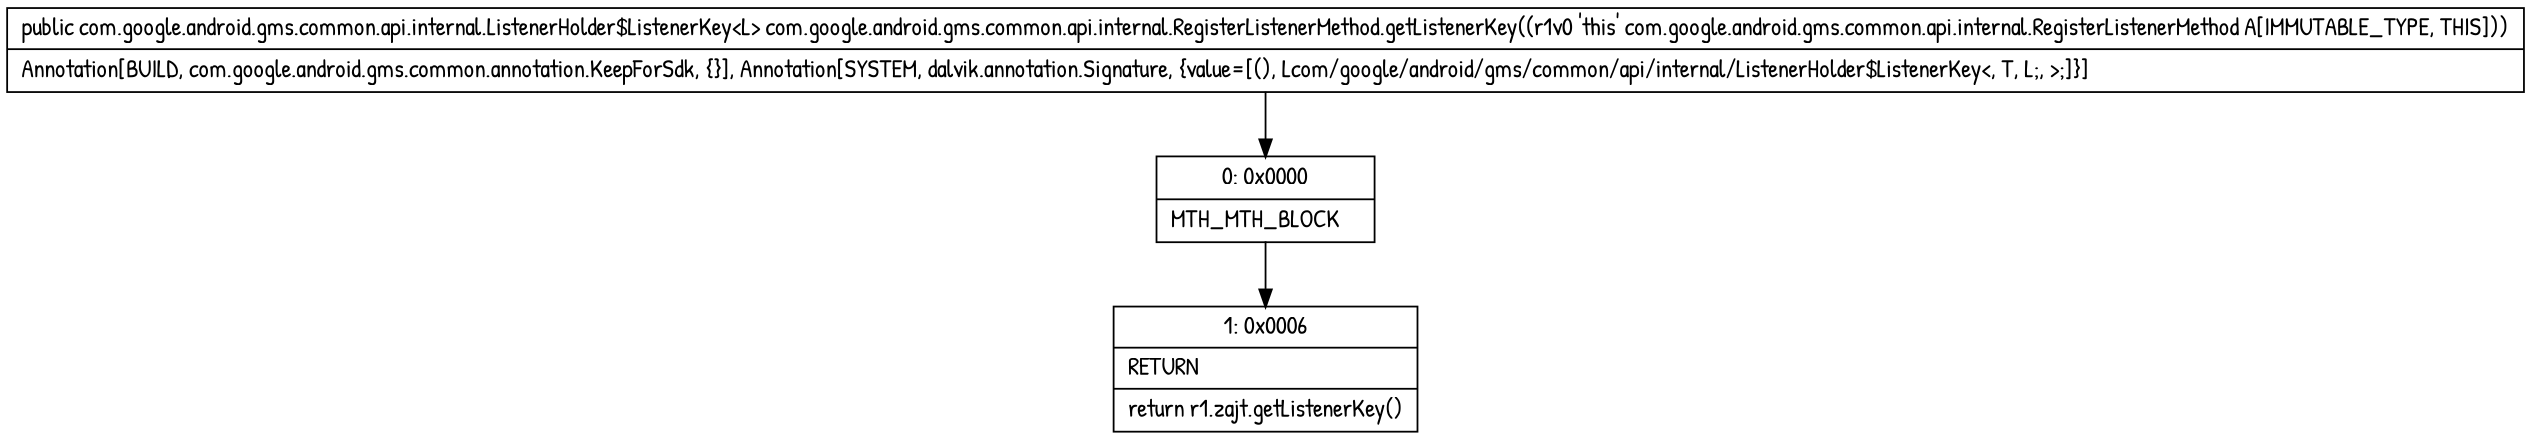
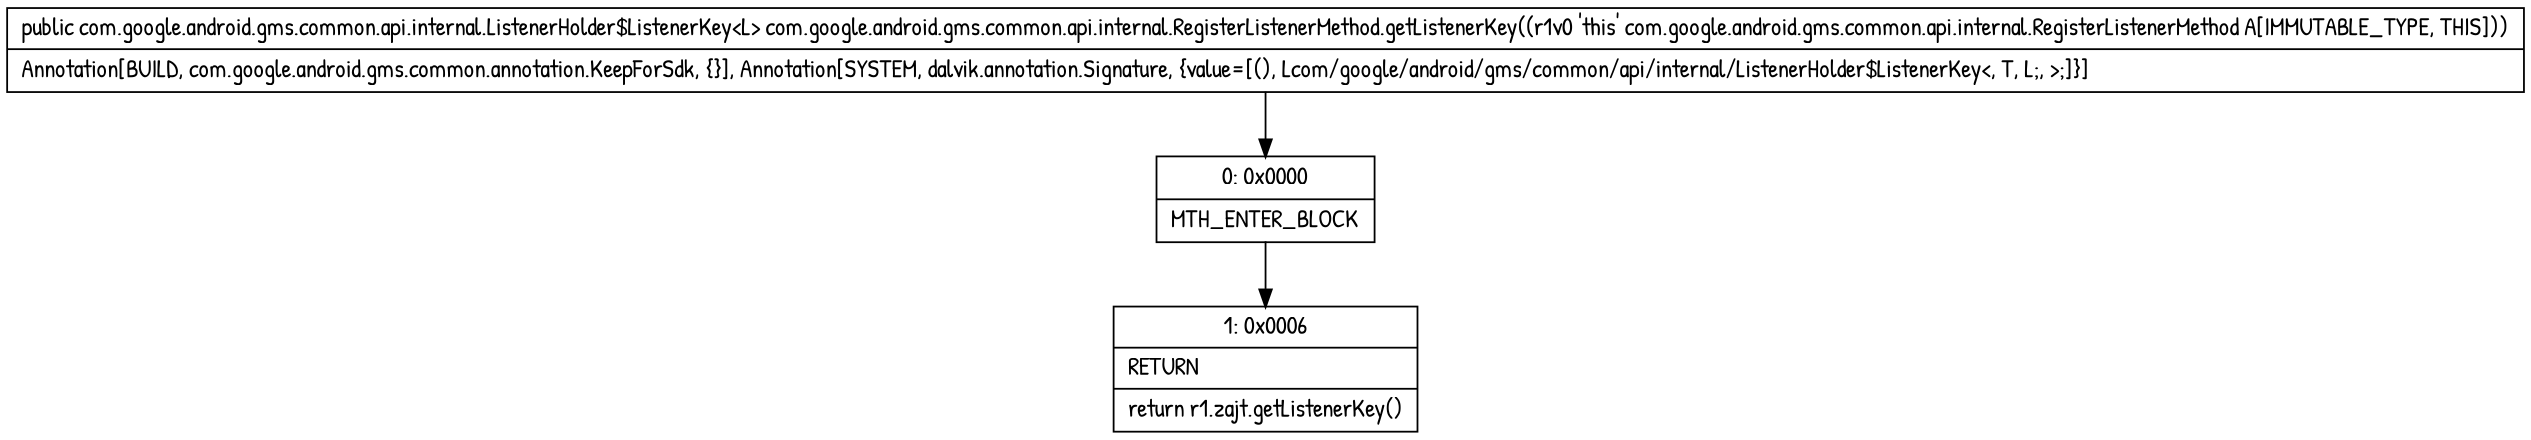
node "0: 0x0000": text "MTH_MTH_BLOCK" -> "MTH_ENTER_BLOCK"
